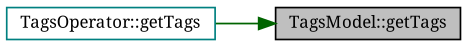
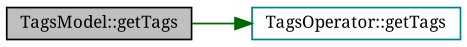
edge "TagsOperator::getTags" -> "TagsModel::getTags": reversed
